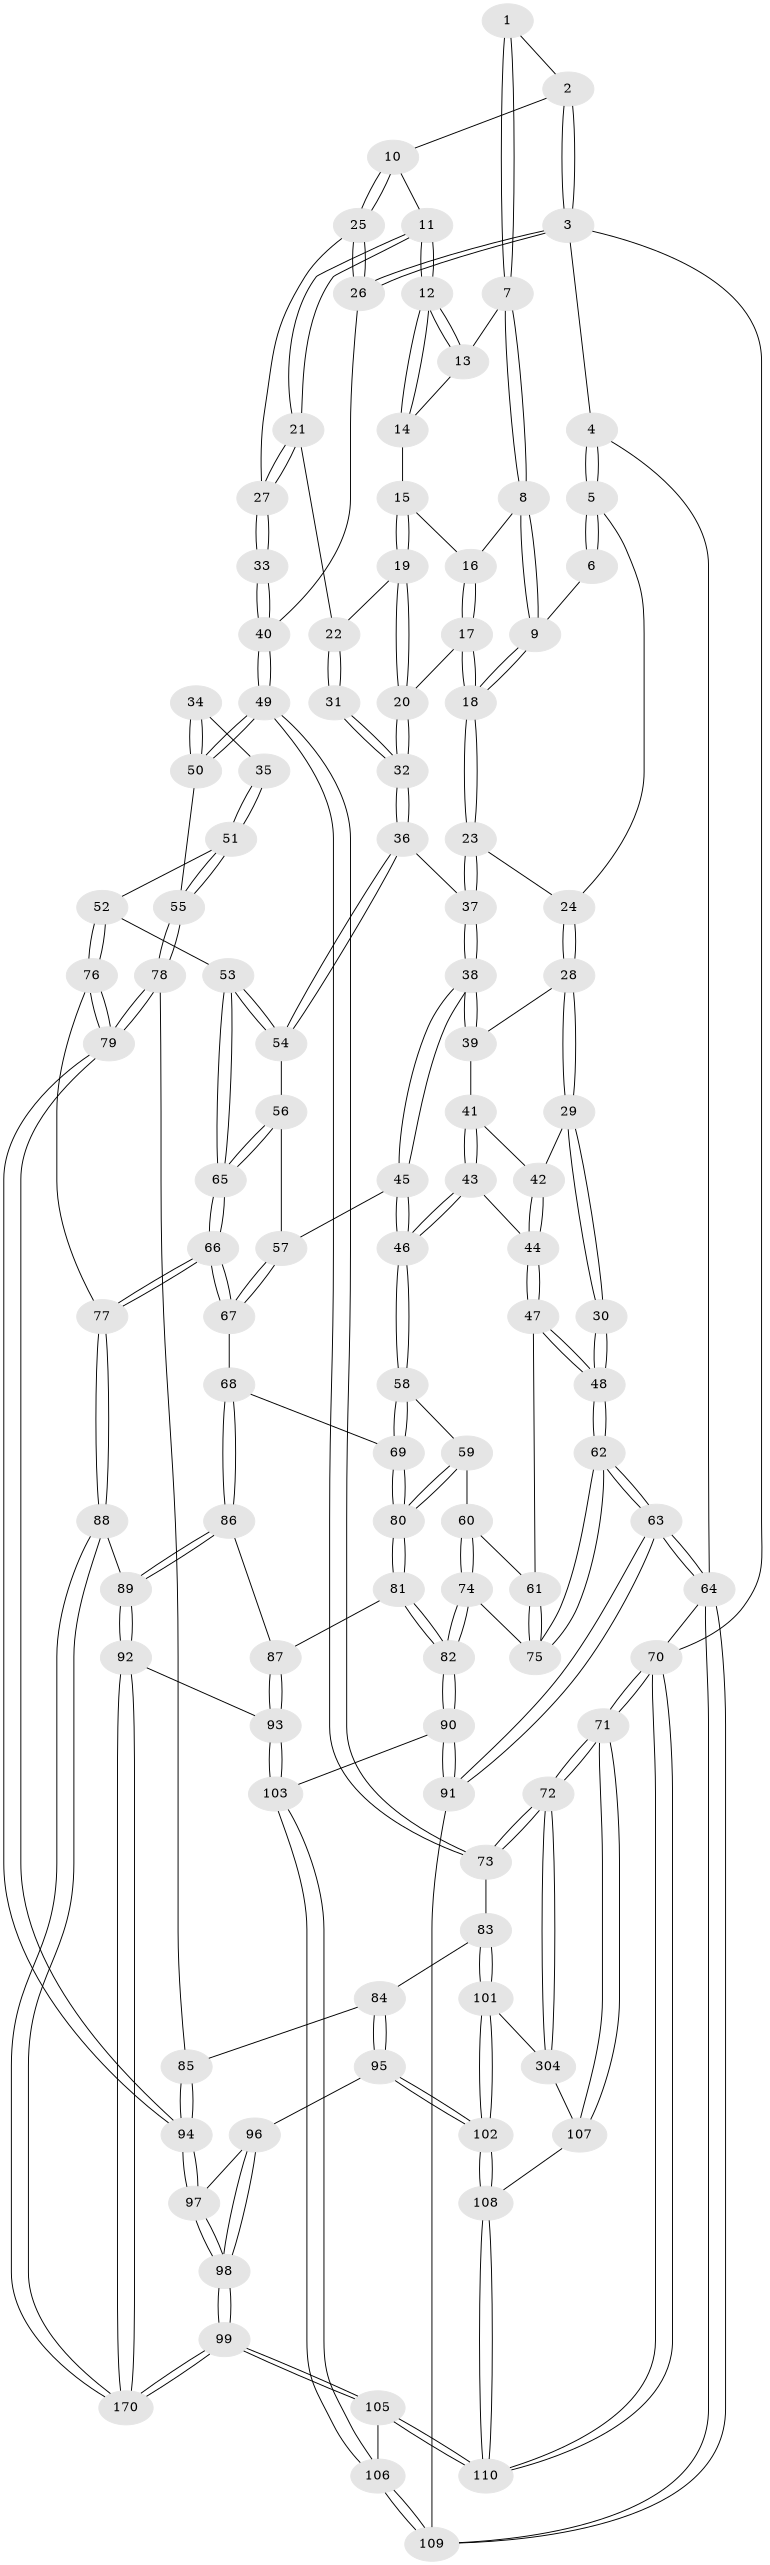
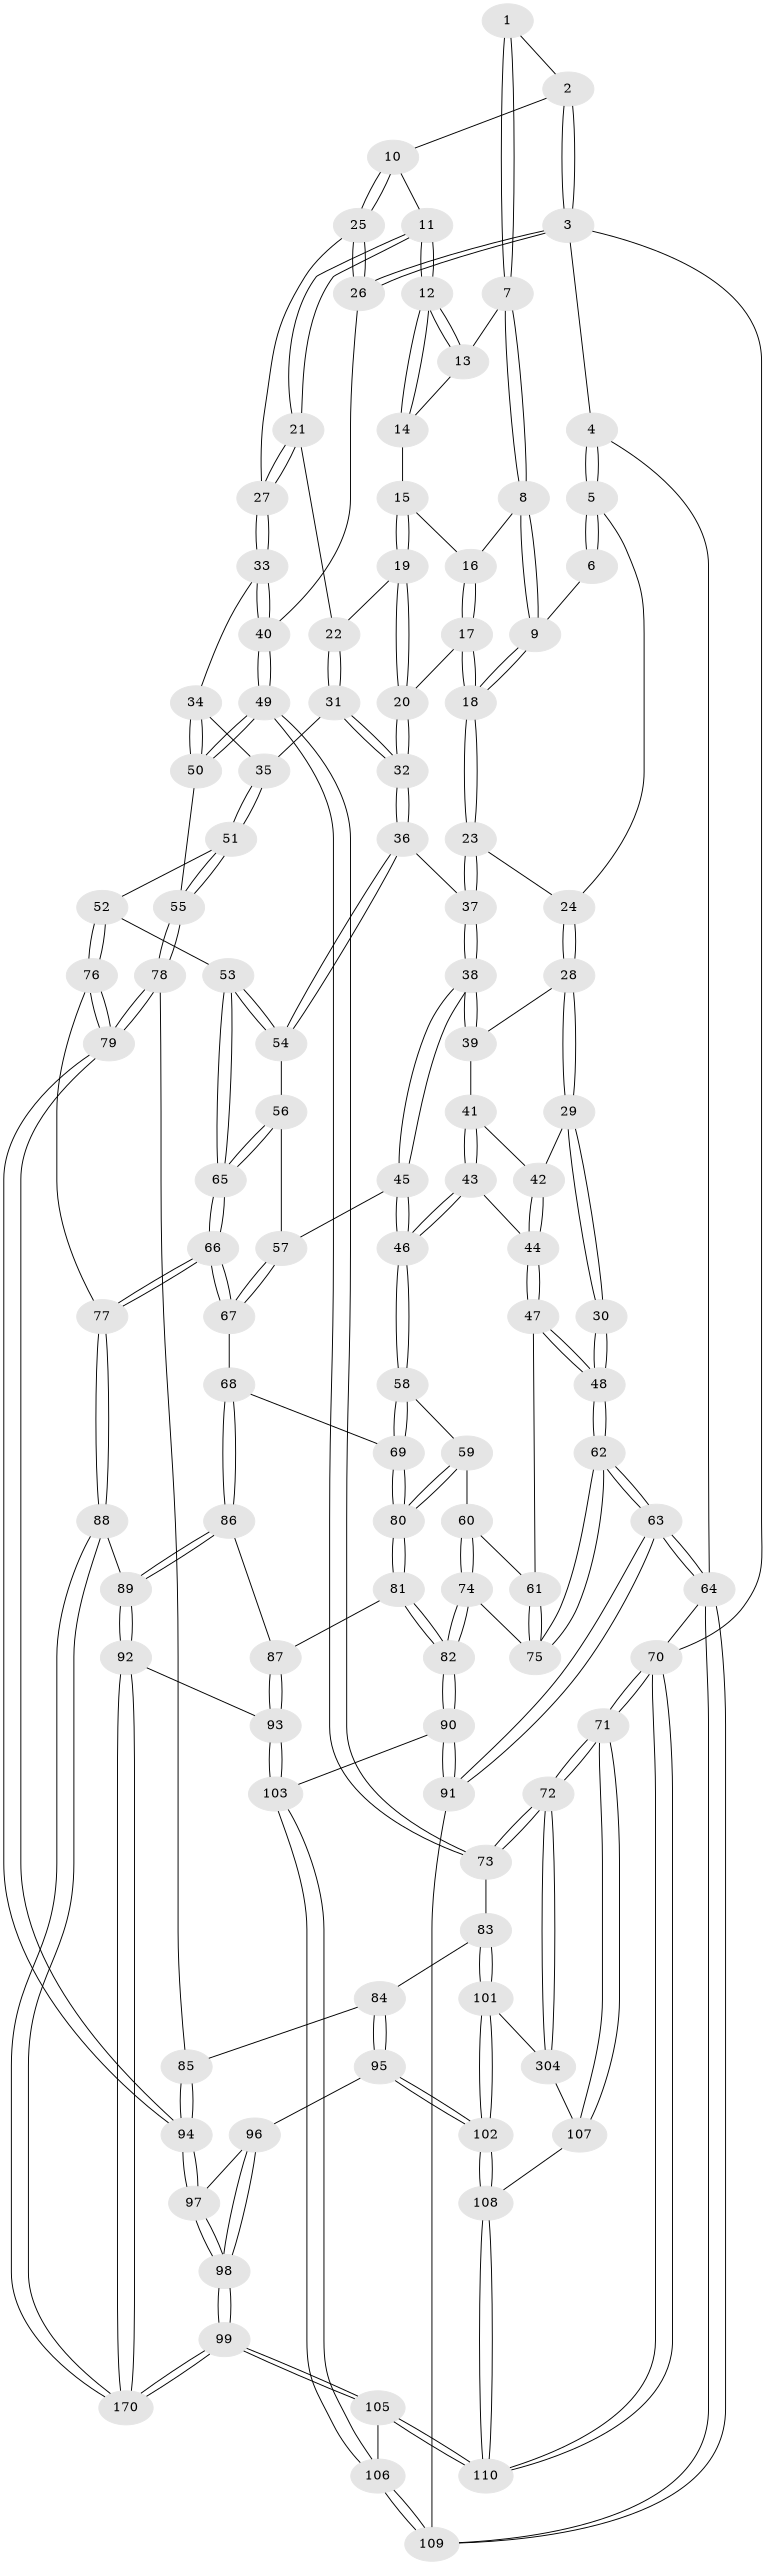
edge "33" -- "34": added
edge "31" -- "35": added
